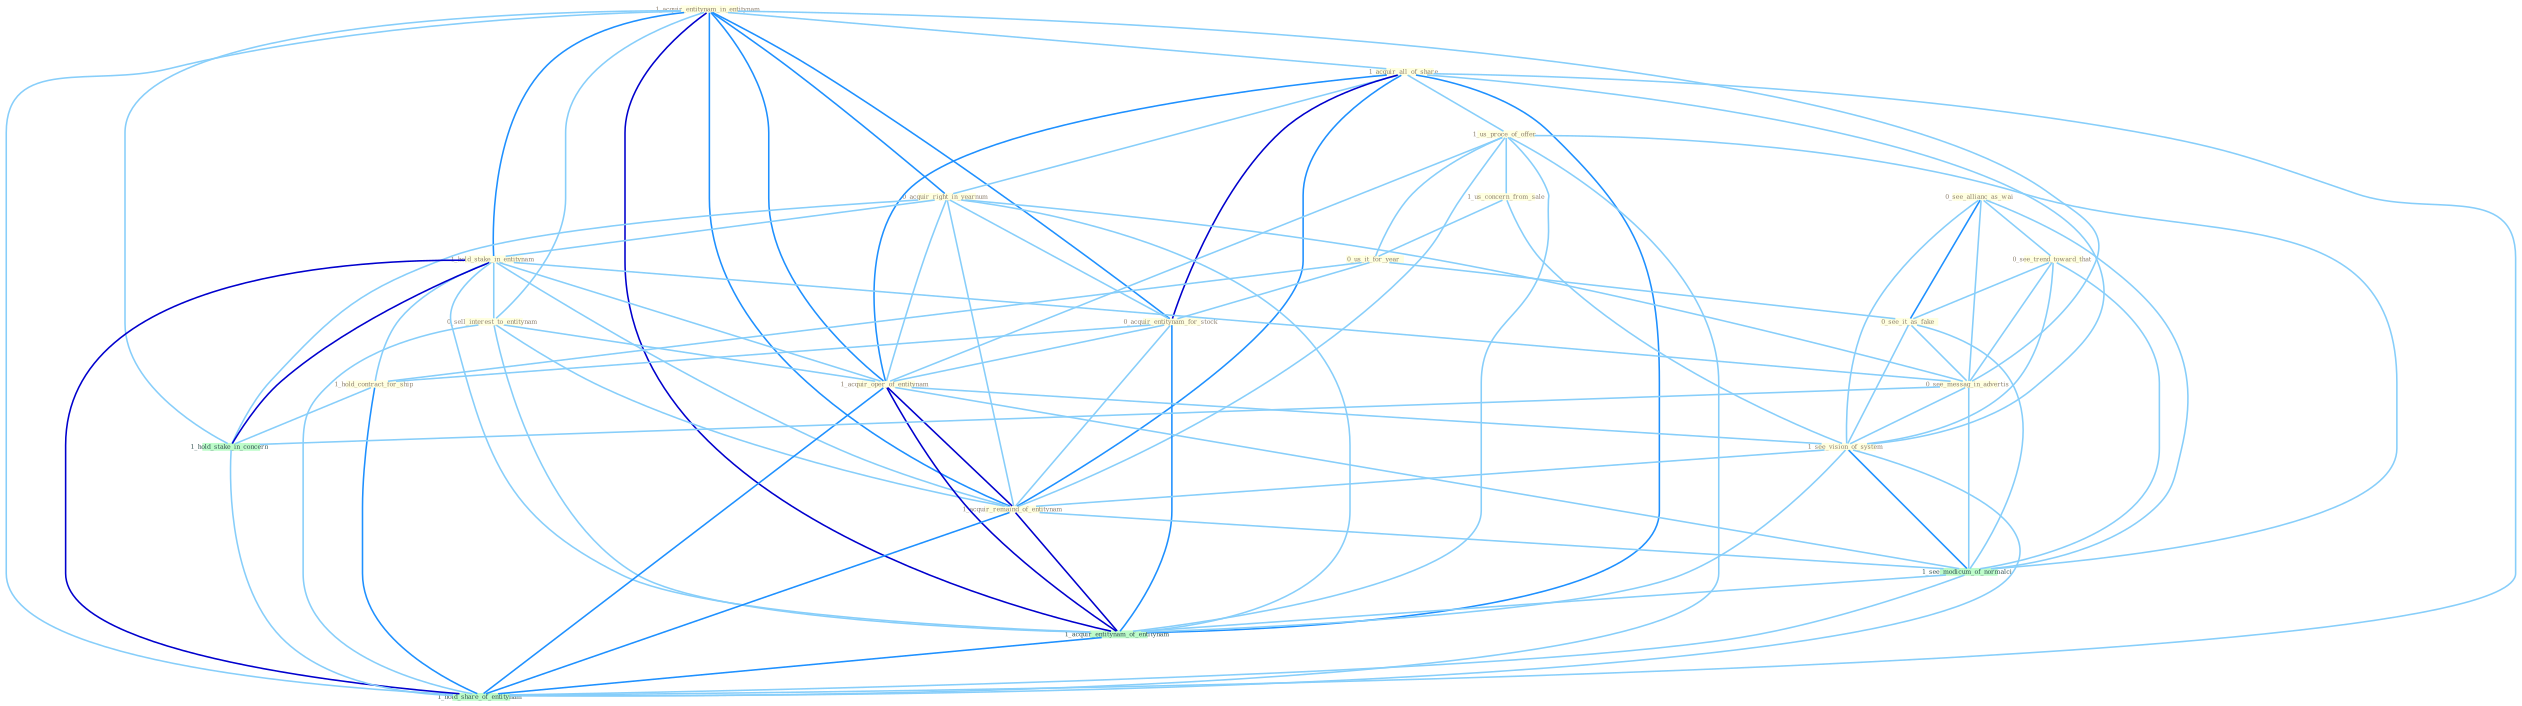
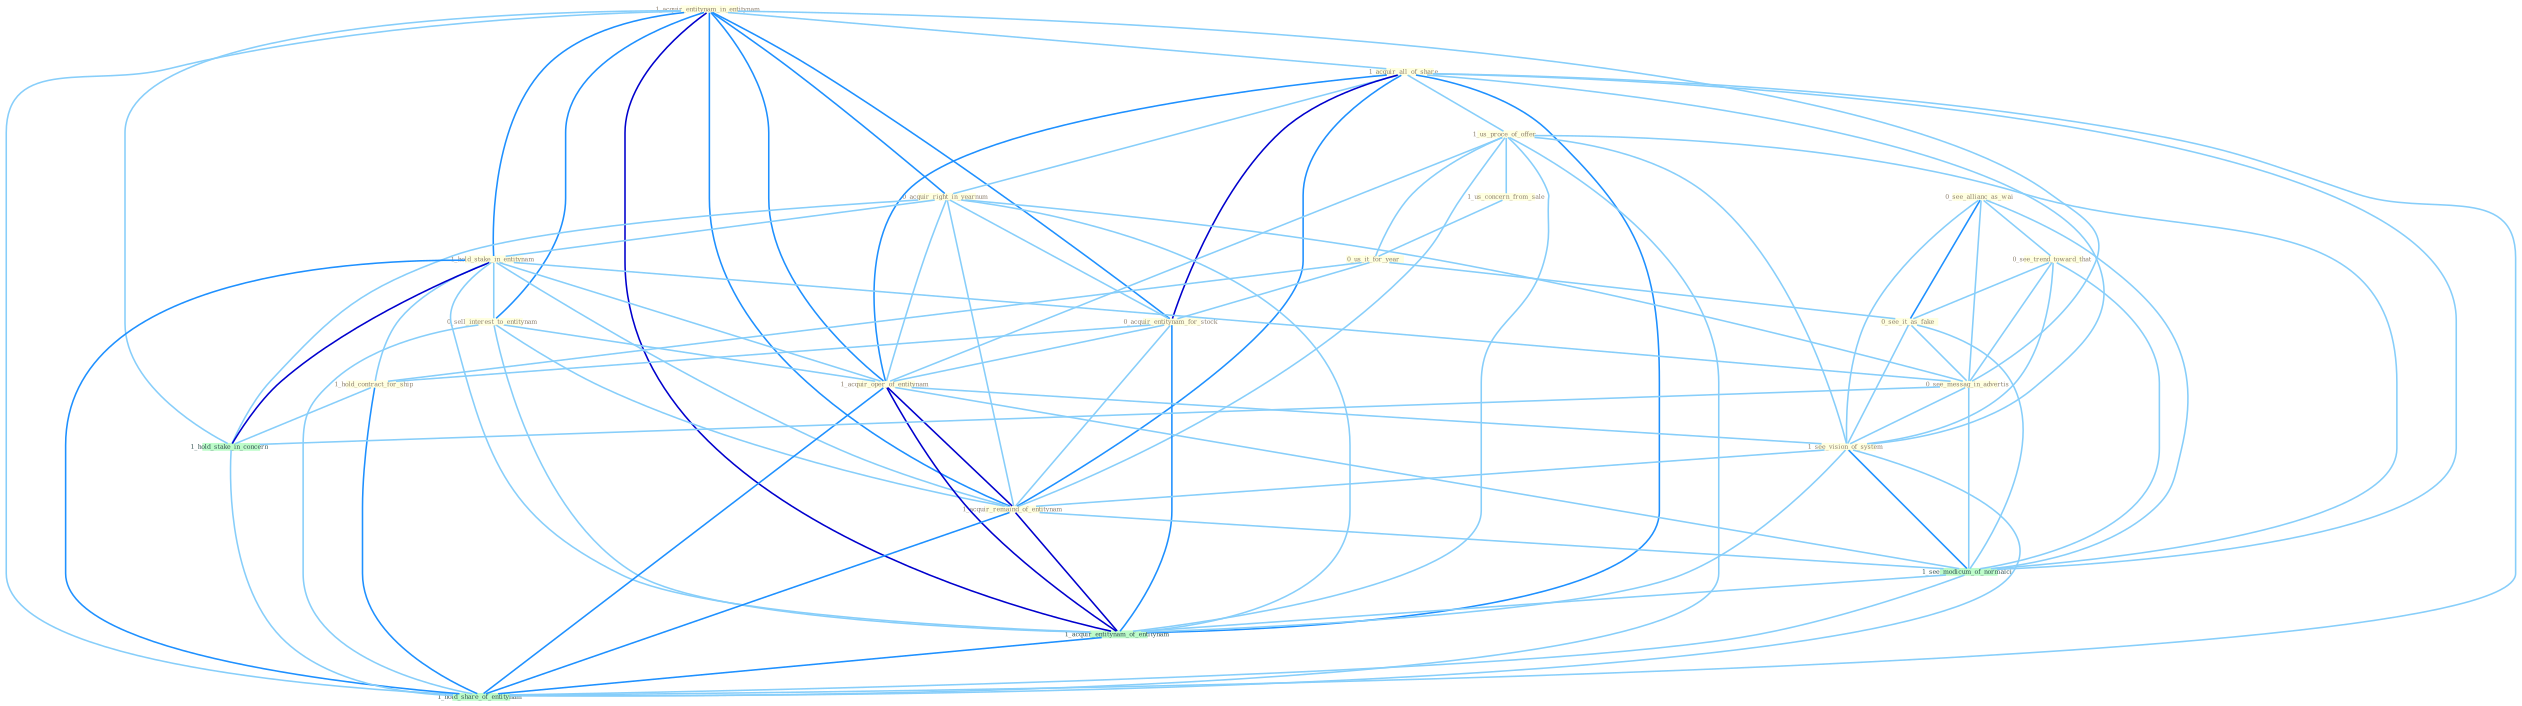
edge "1_acquir_entitynam_in_entitynam" -- "0_sell_interest_to_entitynam": color #87cefa -> #1e90ff
edge "1_acquir_all_of_share" -- "1_see_modicum_of_normalci": added
edge "1_us_concern_from_sale" -- "1_see_vision_of_system": now "1_us_proce_of_offer" -- "1_see_vision_of_system"
edge "1_hold_stake_in_entitynam" -- "1_hold_share_of_entitynam": color #0000cd -> #1e90ff
